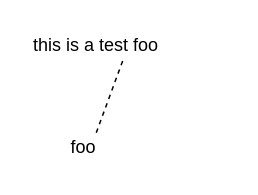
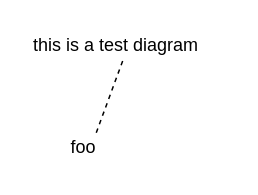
node "this is a test foo": label "this is a test foo" -> "this is a test diagram"
